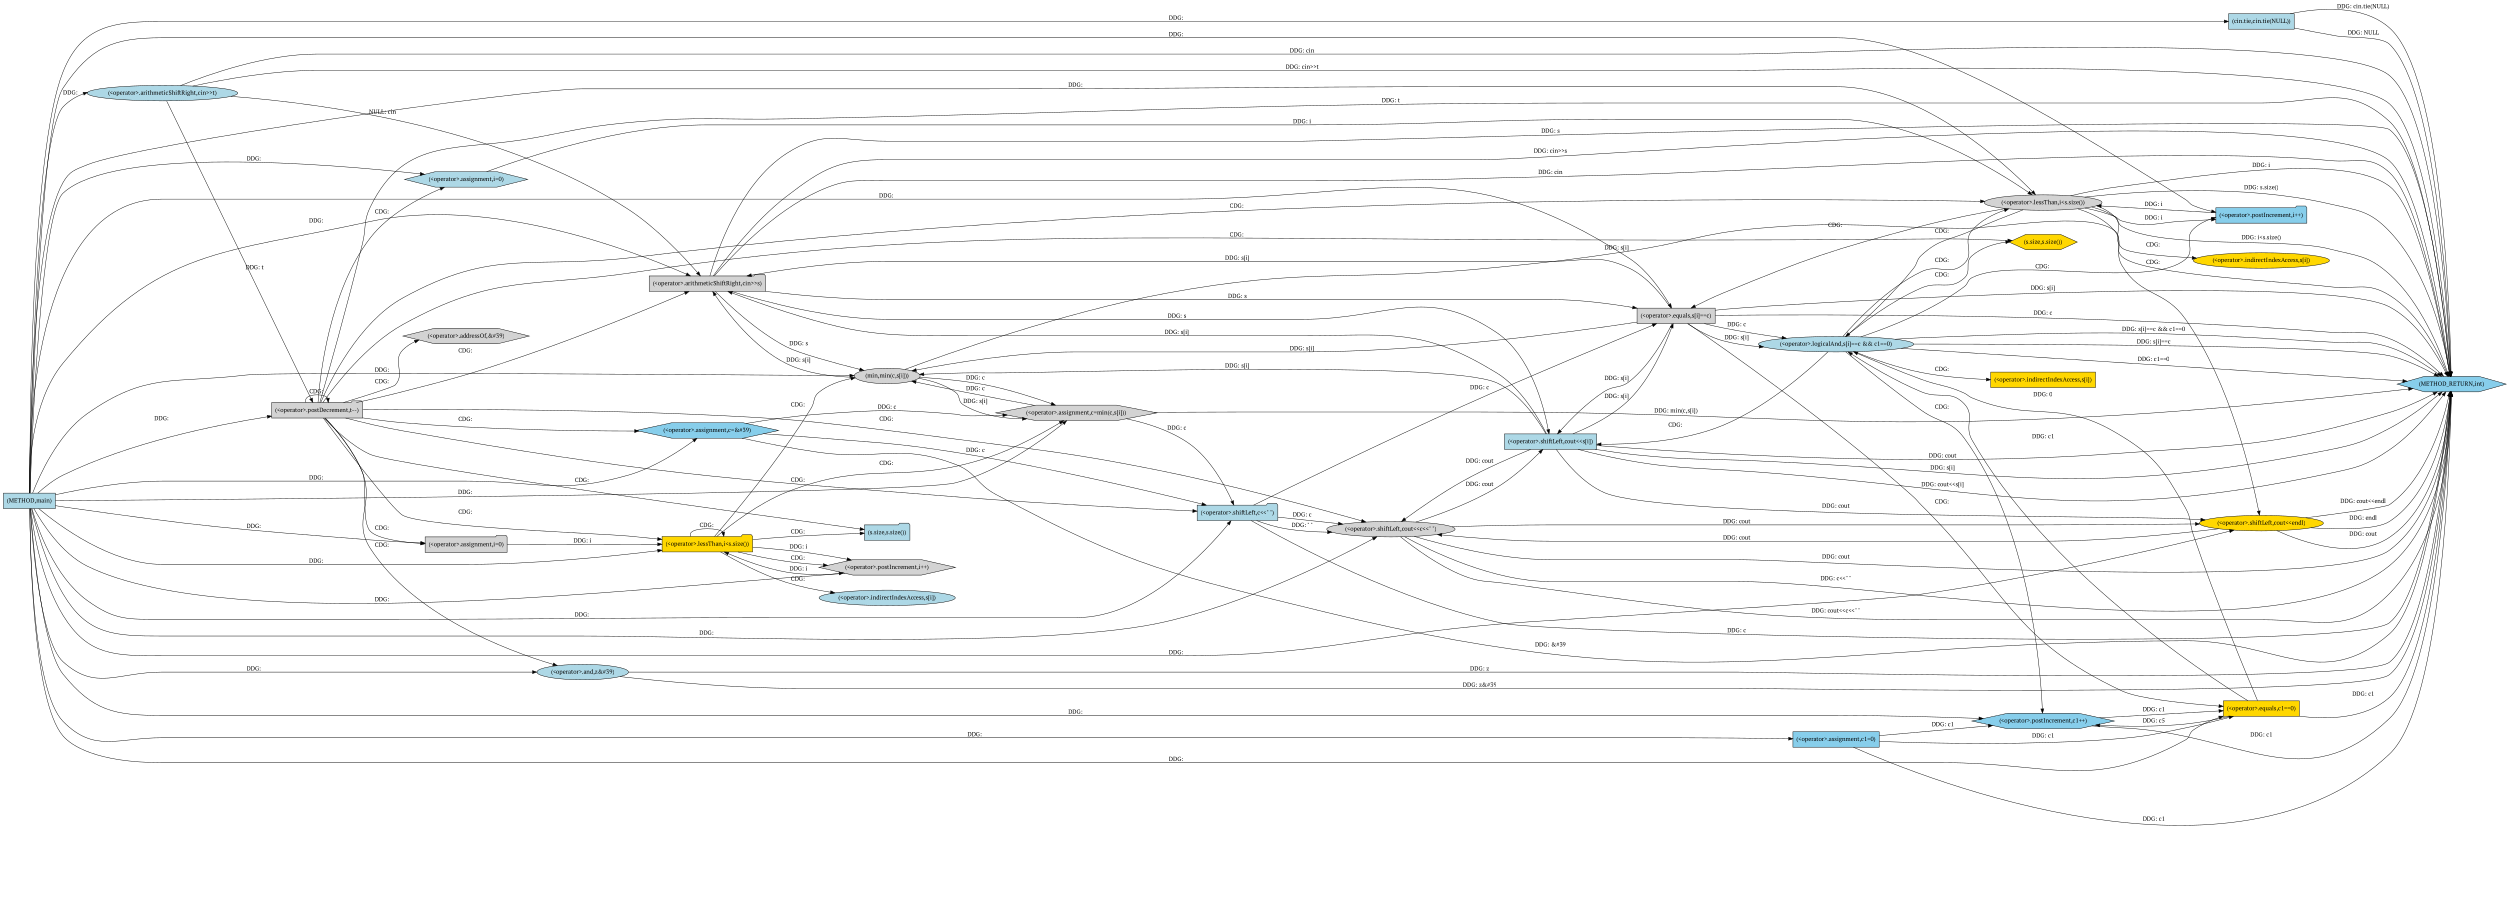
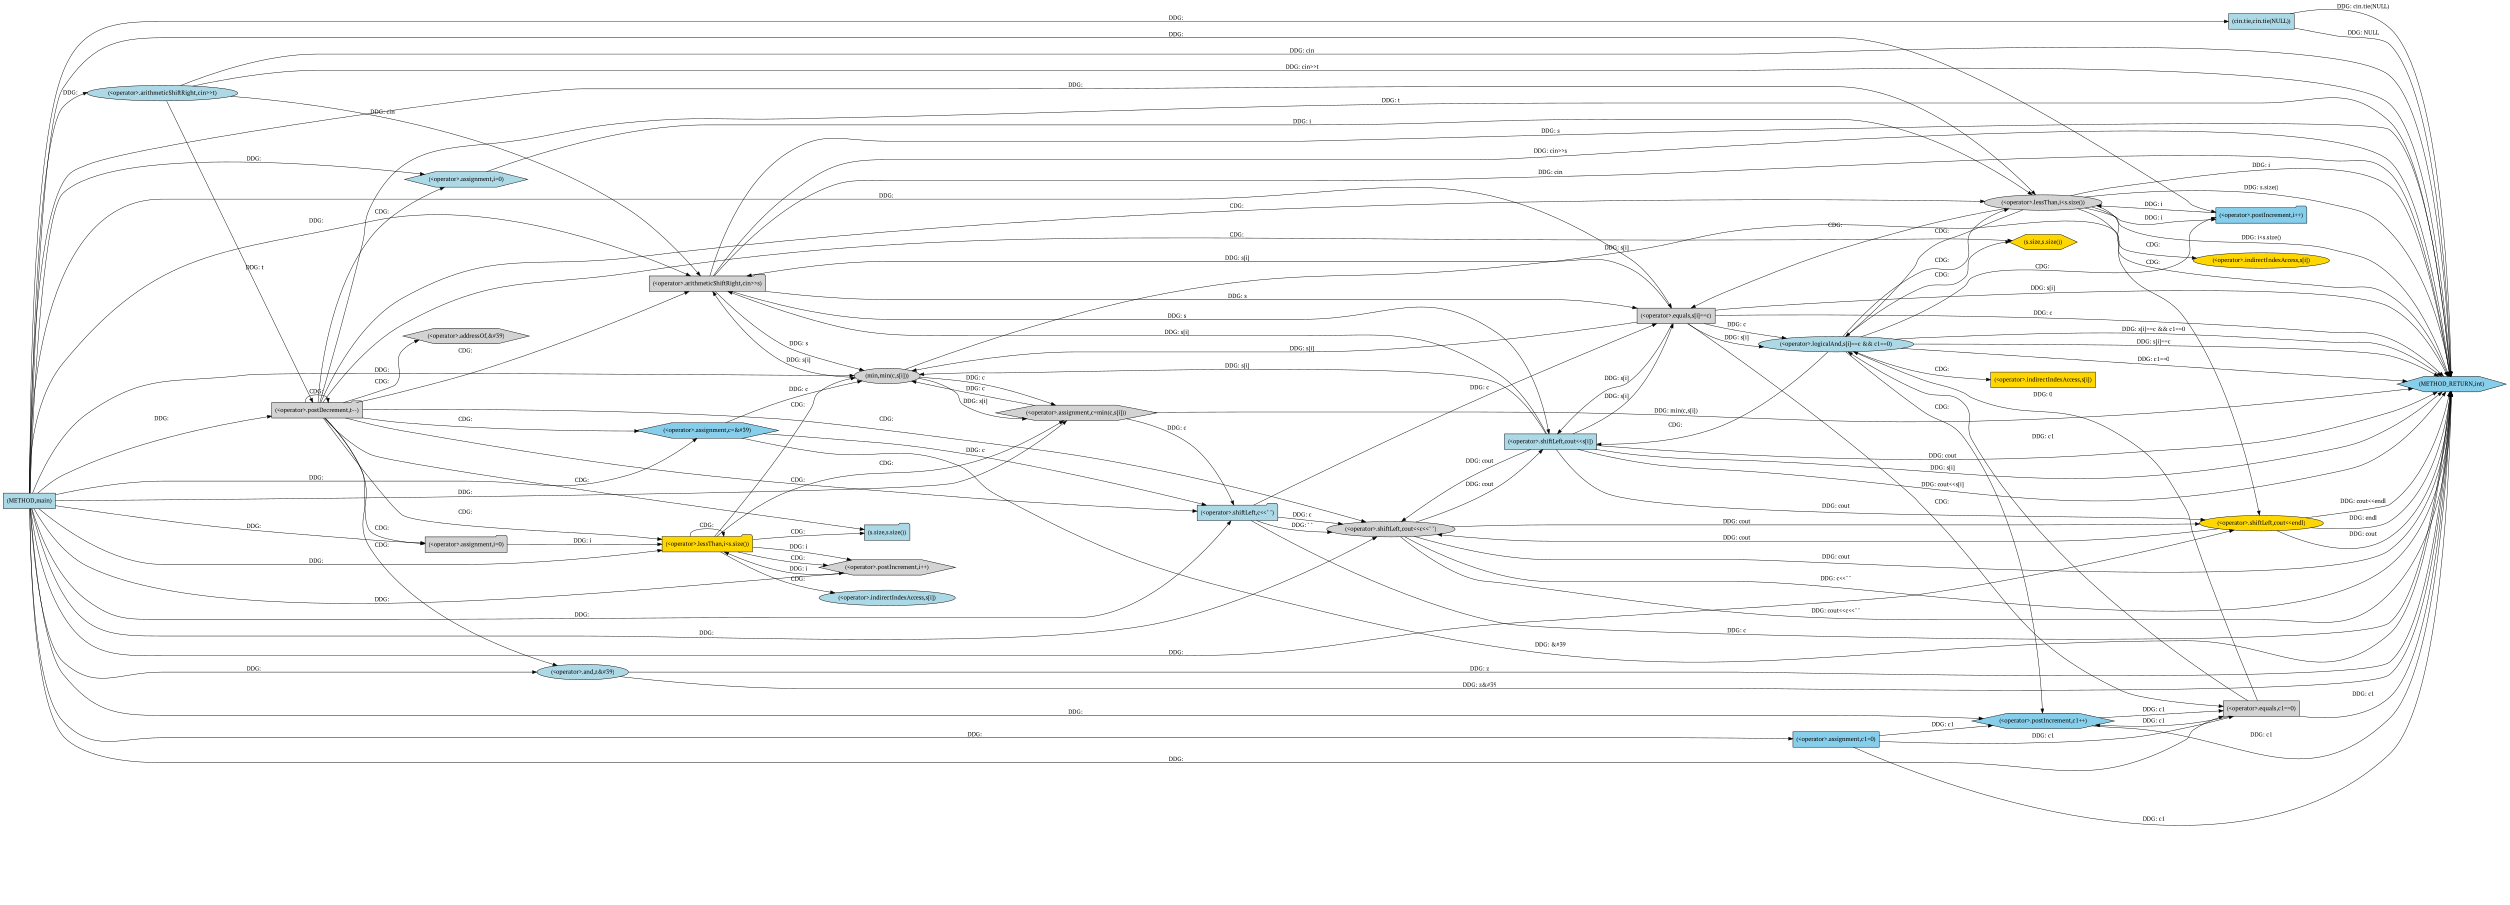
edge "(<operator>.arithmeticShiftRight,cin>>t)" -> "(<operator>.arithmeticShiftRight,cin>>s)": label "NULL: cin" -> "DDG: cin"
edge "(<operator>.assignment,c=&#39)" -> "(<operator>.assignment,c=min(c,s[i]))": now "(<operator>.assignment,c=&#39)" -> "(min,min(c,s[i]))"
node "(<operator>.equals,c1==0)": fillcolor gold -> lightgrey
edge "(<operator>.equals,c1==0)" -> "(<operator>.postIncrement,c1++)": label "DDG: c5" -> "DDG: c1"
